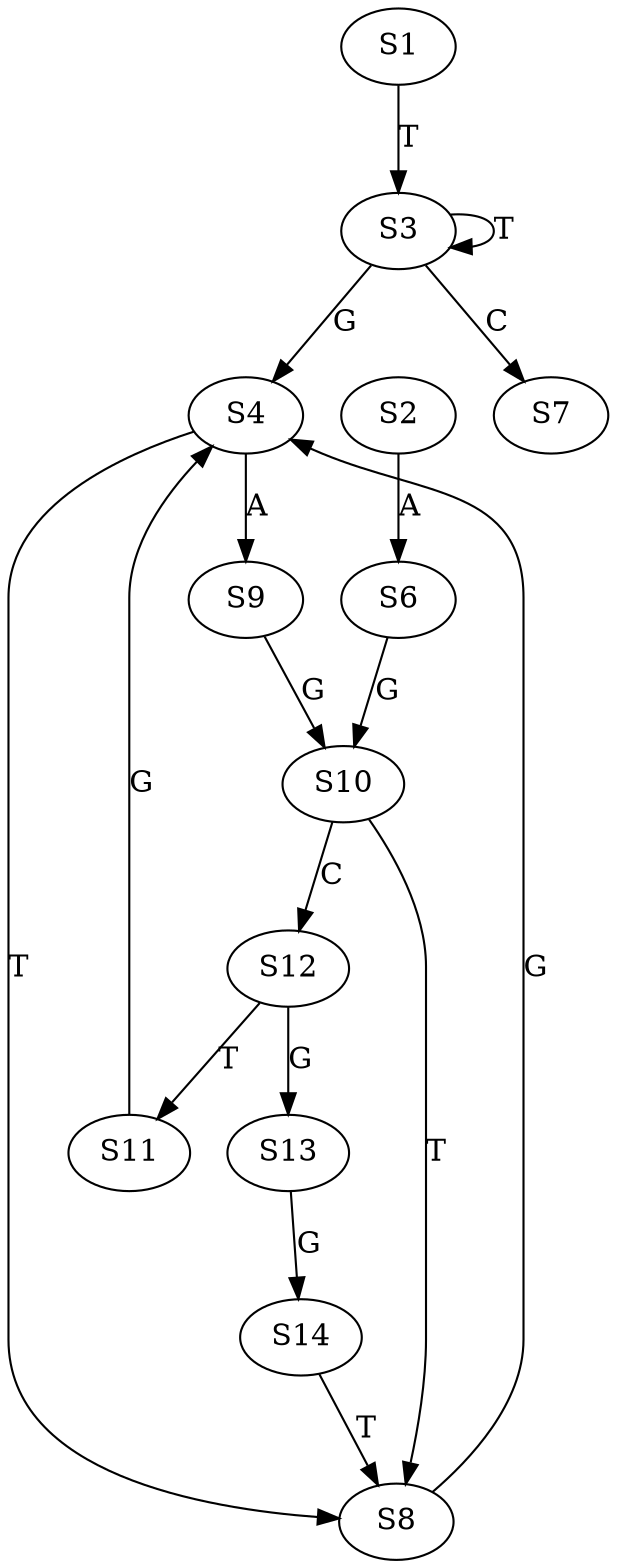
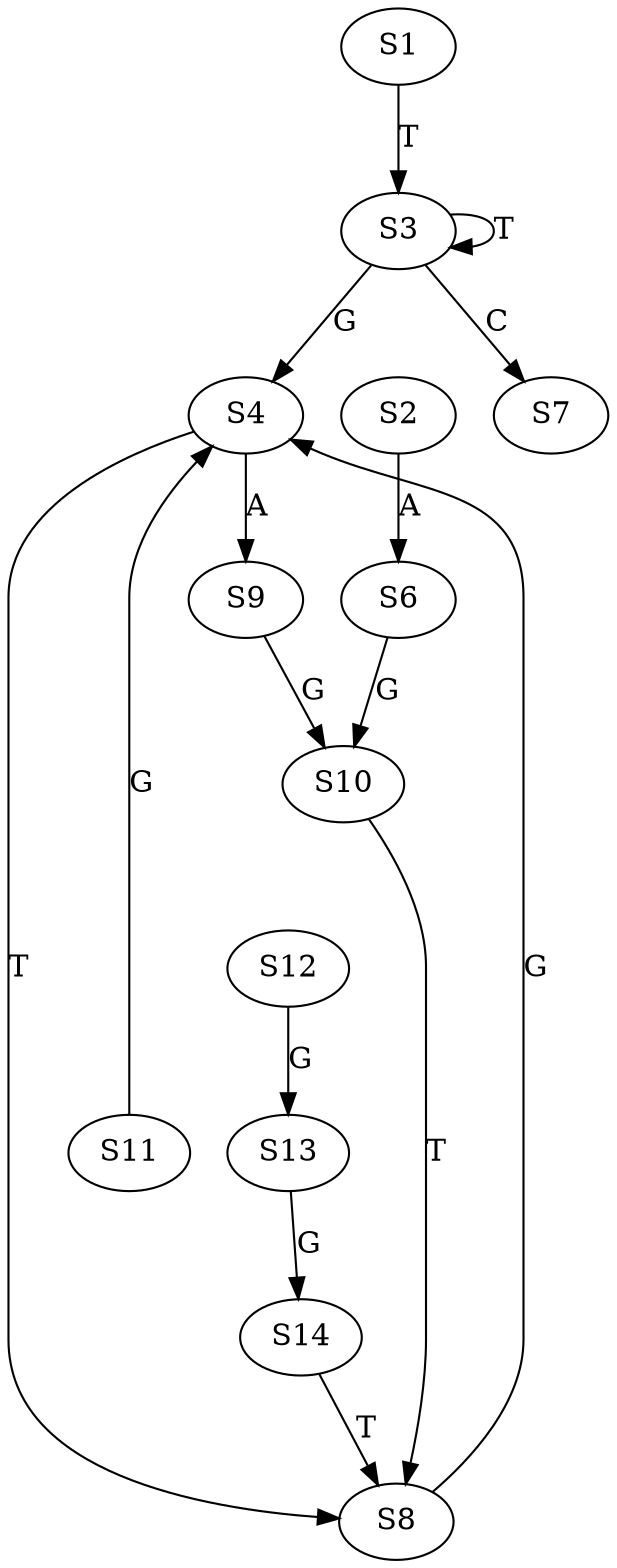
edge "S10" -> "S12": removed, label "C"
edge "S12" -> "S11": removed, label "T"
